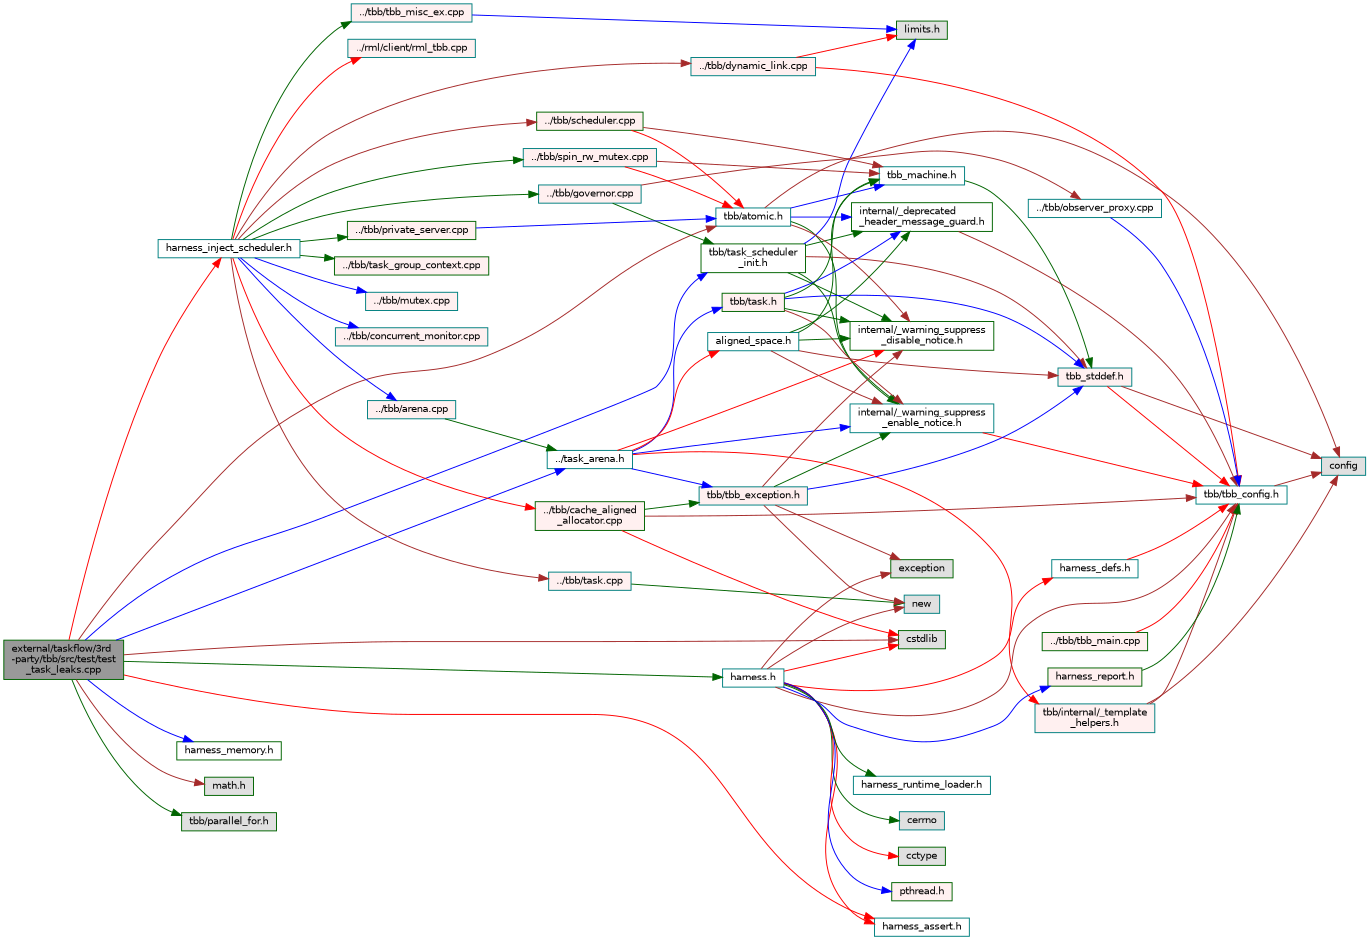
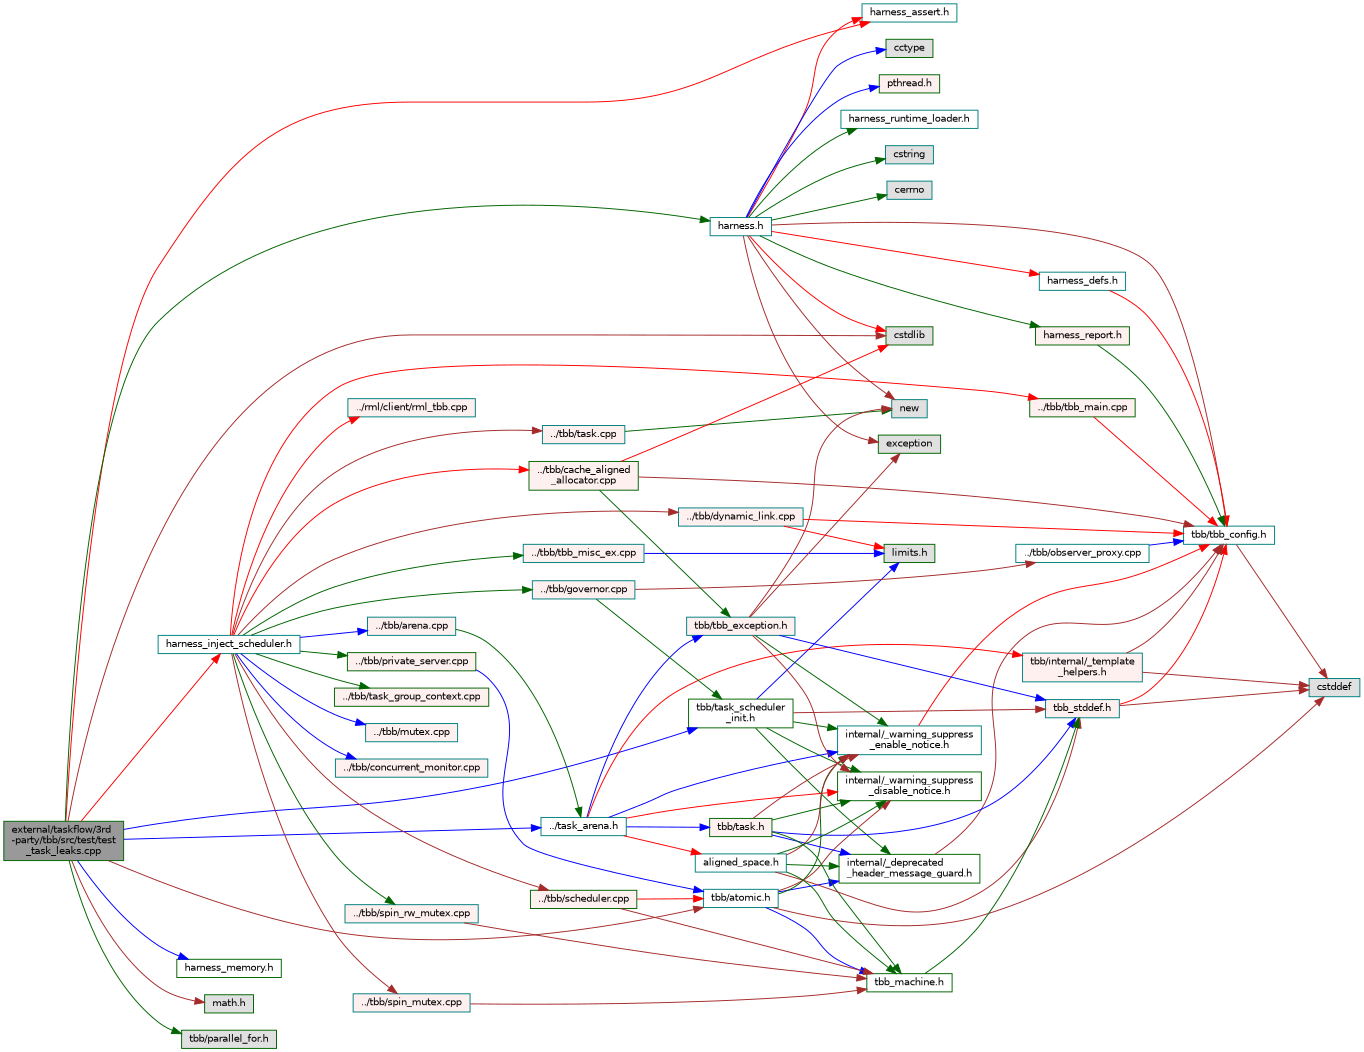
node "cstring": added
node "tbb_machine.h": color teal -> darkgreen
edge "../tbb/spin_rw_mutex.cpp" -> "tbb/atomic.h": removed
edge "harness_inject_scheduler.h" -> "../tbb/tbb_main.cpp": added
node "config": label "config" -> "cstddef"
edge "harness.h" -> "harness_report.h": color blue -> darkgreen
edge "harness.h" -> "cctype": color red -> blue
node "../tbb/spin_mutex.cpp": added
